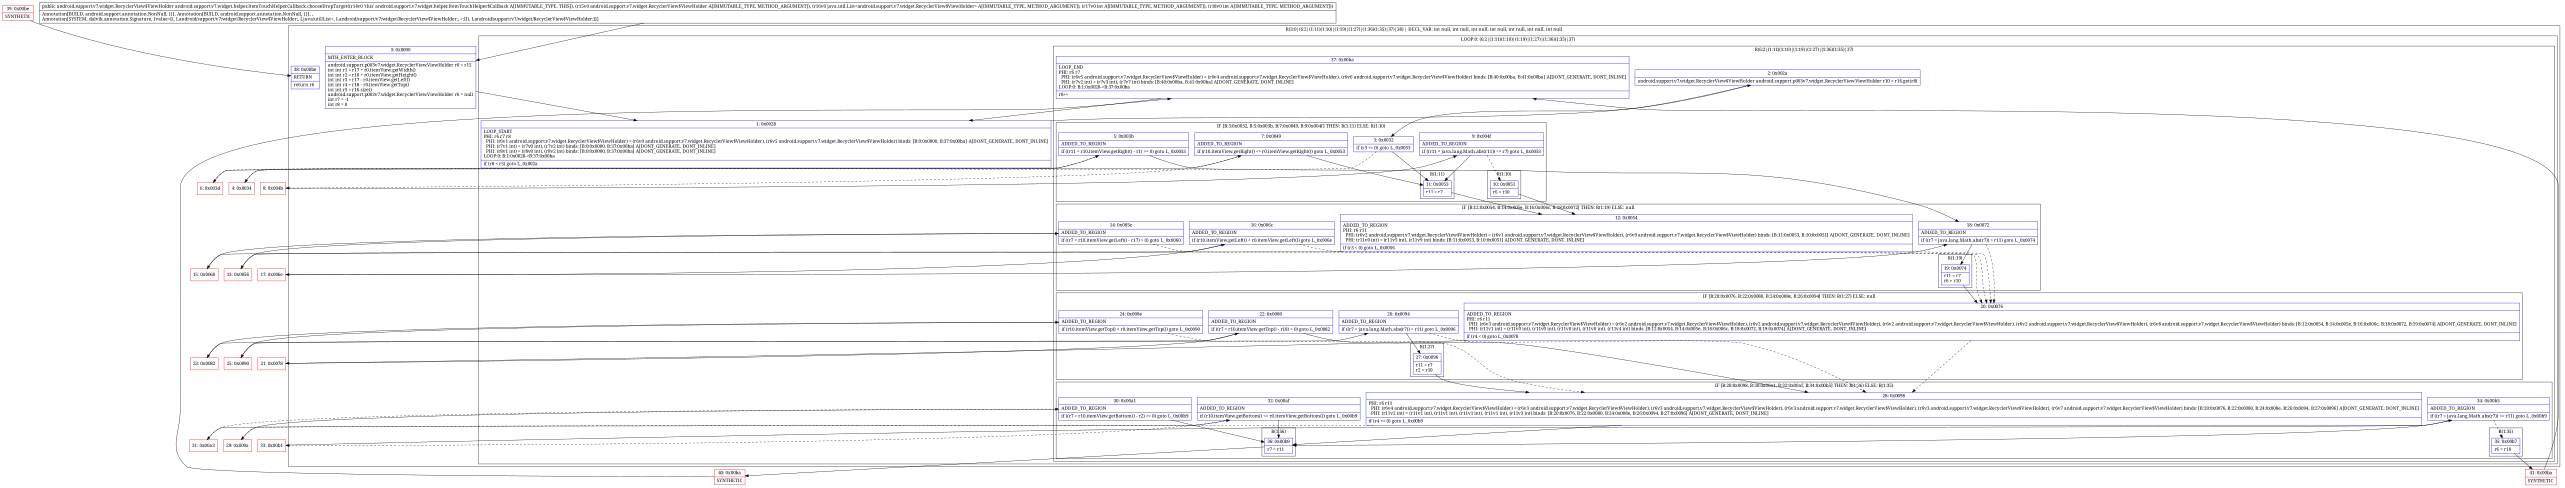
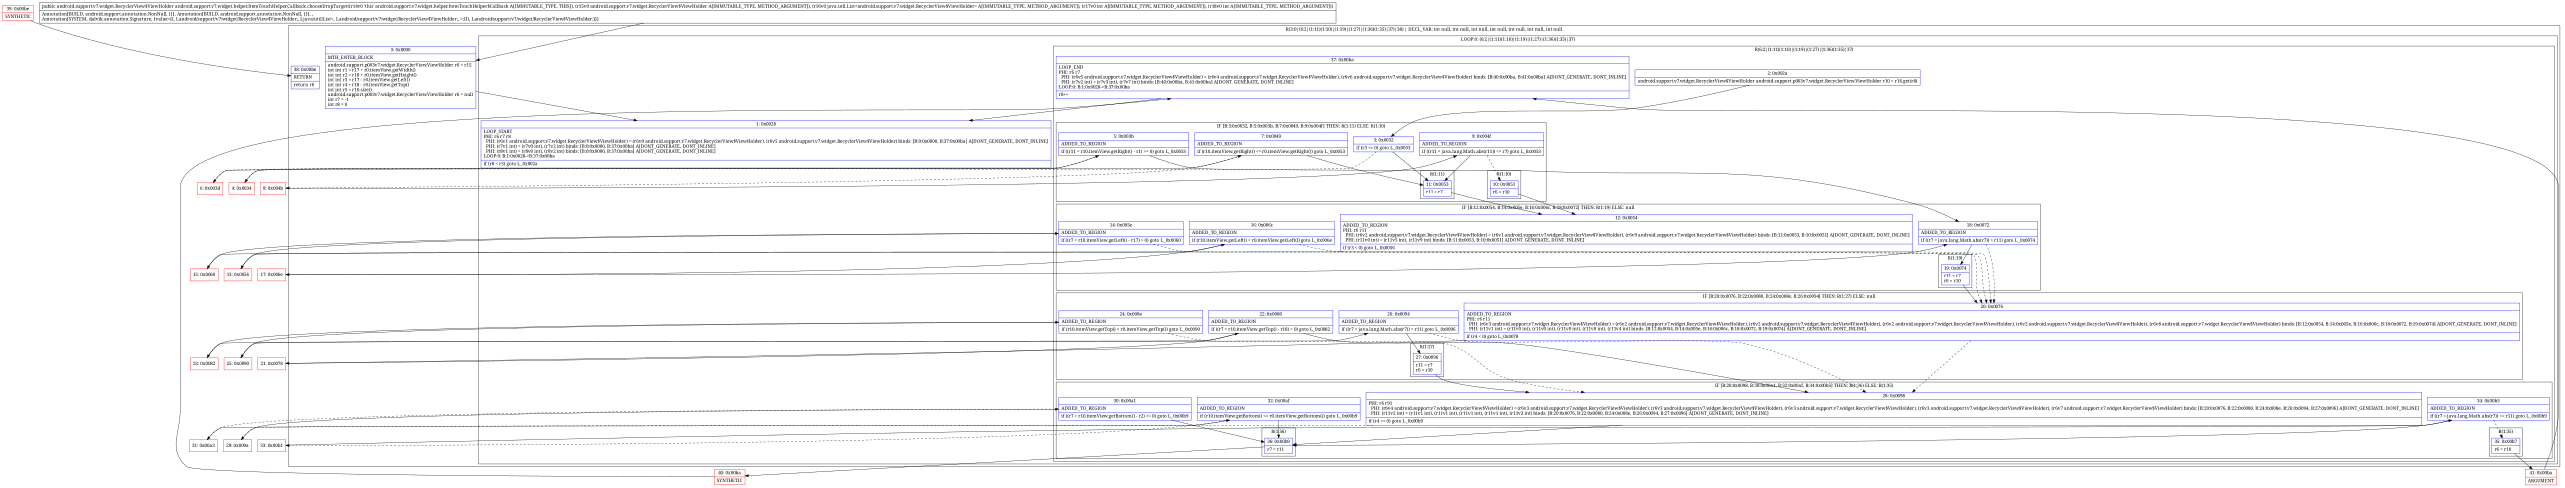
edge "1: 0x0028" -> "2: 0x002a": removed
node "27: 0x0096": text "r2 = r10" -> "r6 = r10"
node "28: 0x0098": text "PHI: r6 r11" -> "PHI: r6 r91"
node "41: 0x00ba": text "SYNTHETIC" -> "ARGUMENT"
